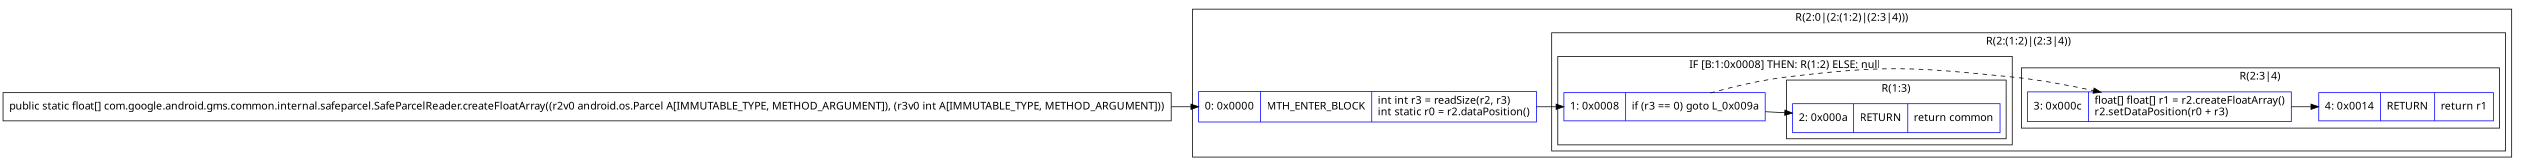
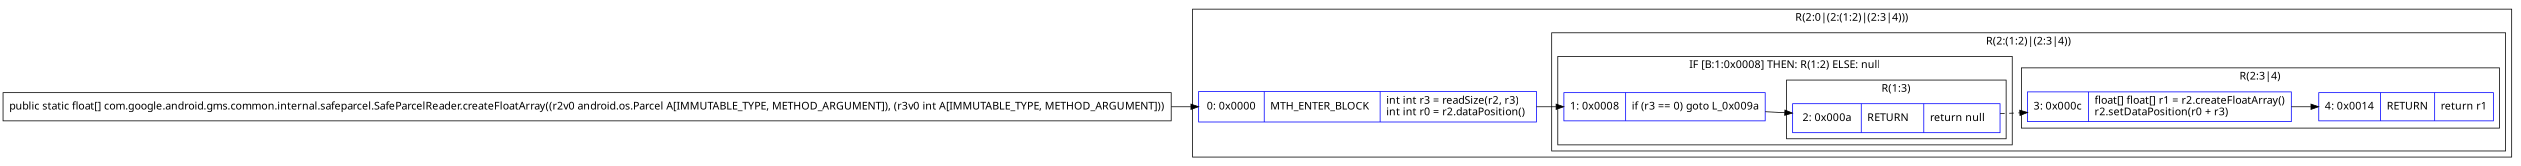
edge "1: 0x0008" -> "3: 0x000c": now "2: 0x000a" -> "3: 0x000c"
node "0: 0x0000": text "int static r0 = r2.dataPosition()" -> "int int r0 = r2.dataPosition()"
node "2: 0x000a": text "return common" -> "return null"
